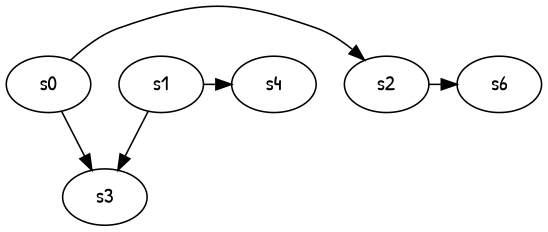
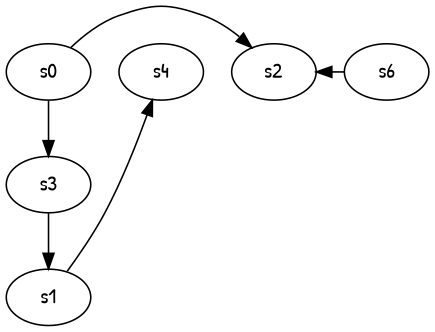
edge "s2" -> "s6": reversed
edge "s1" -> "s3": reversed
